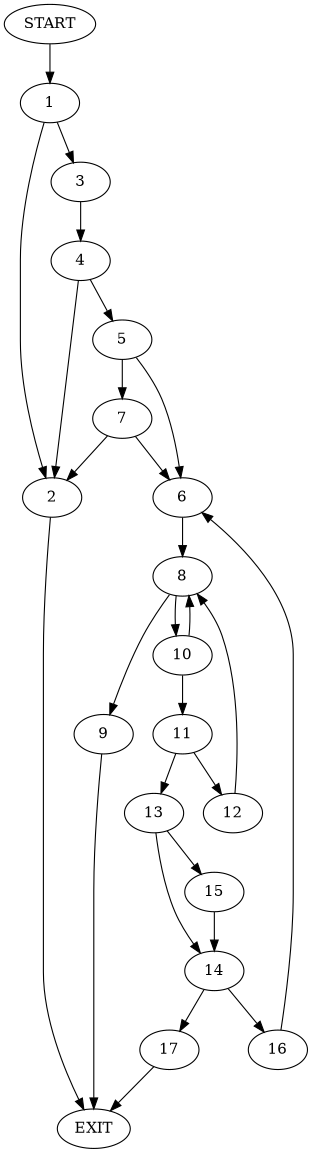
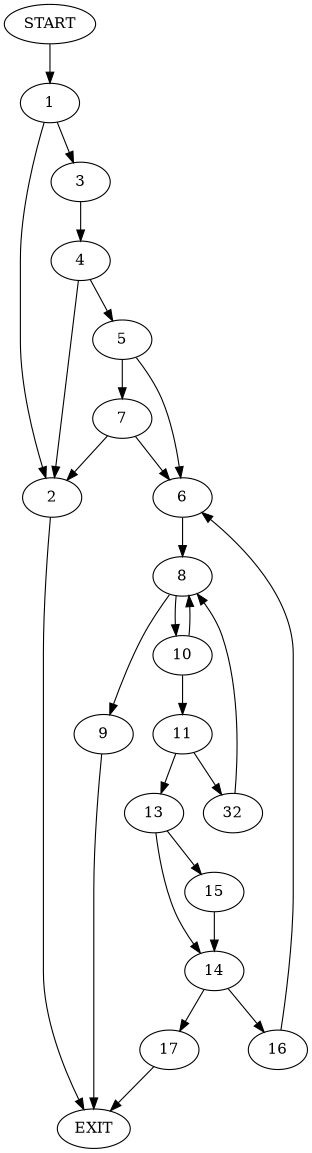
node "12": label "12" -> "32"
